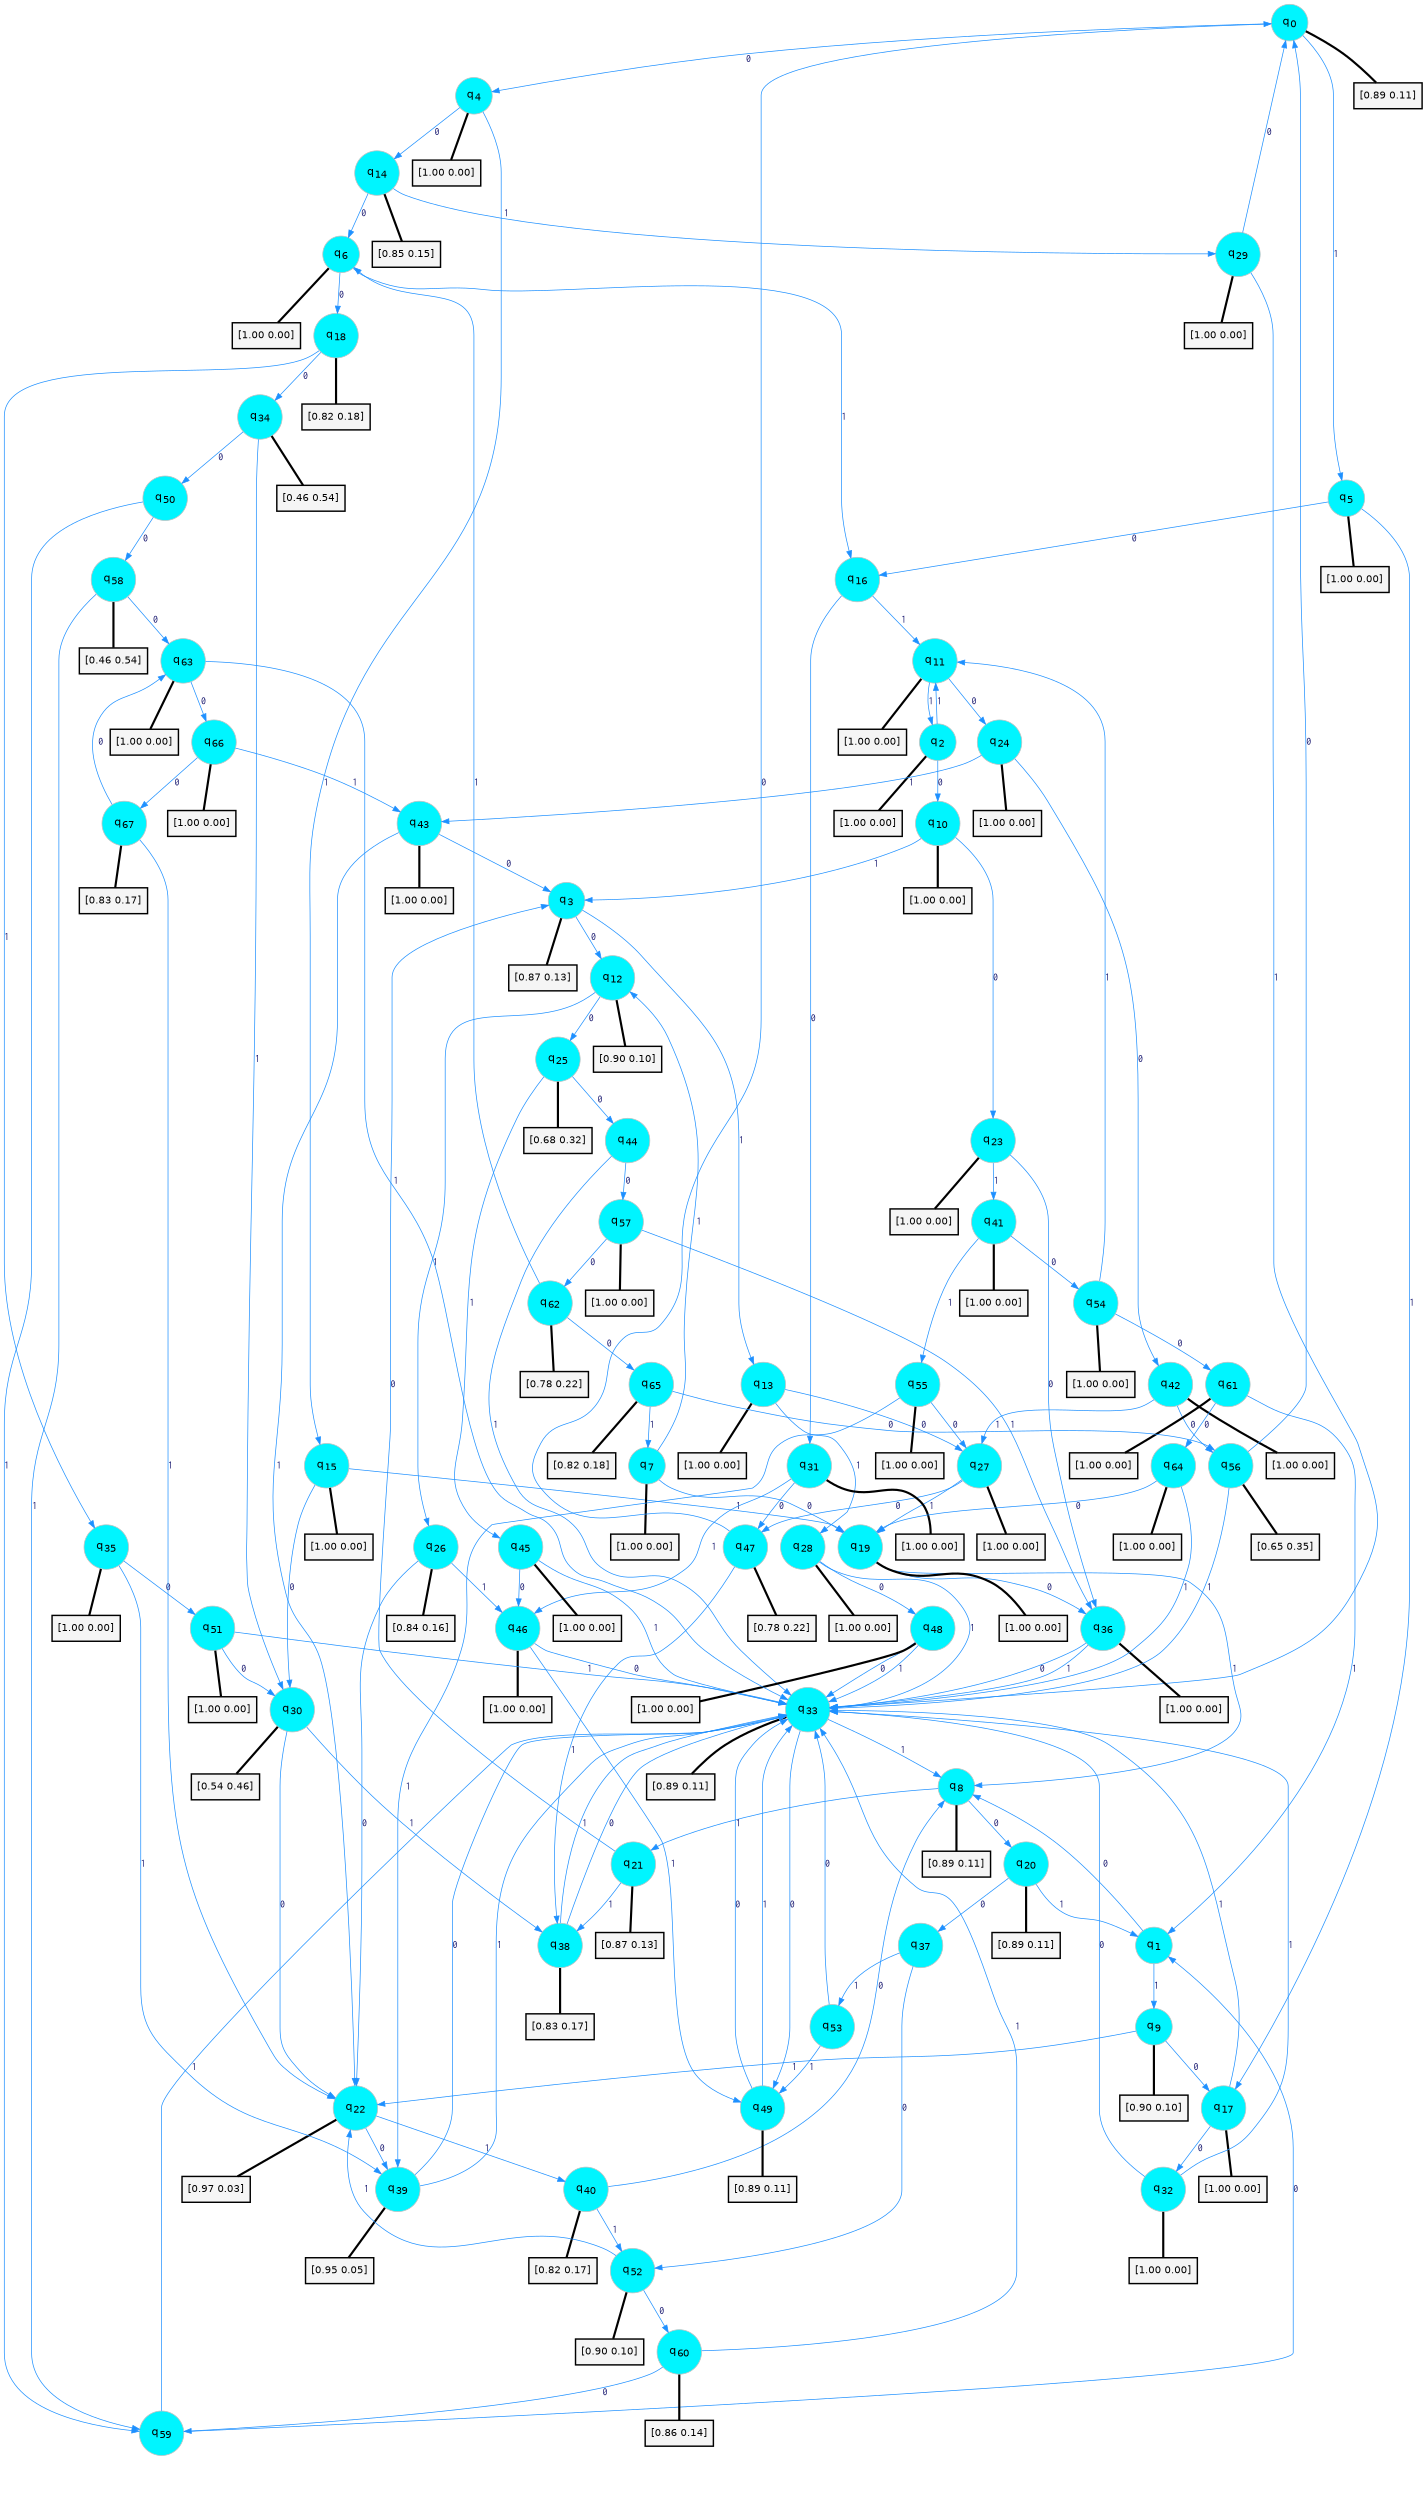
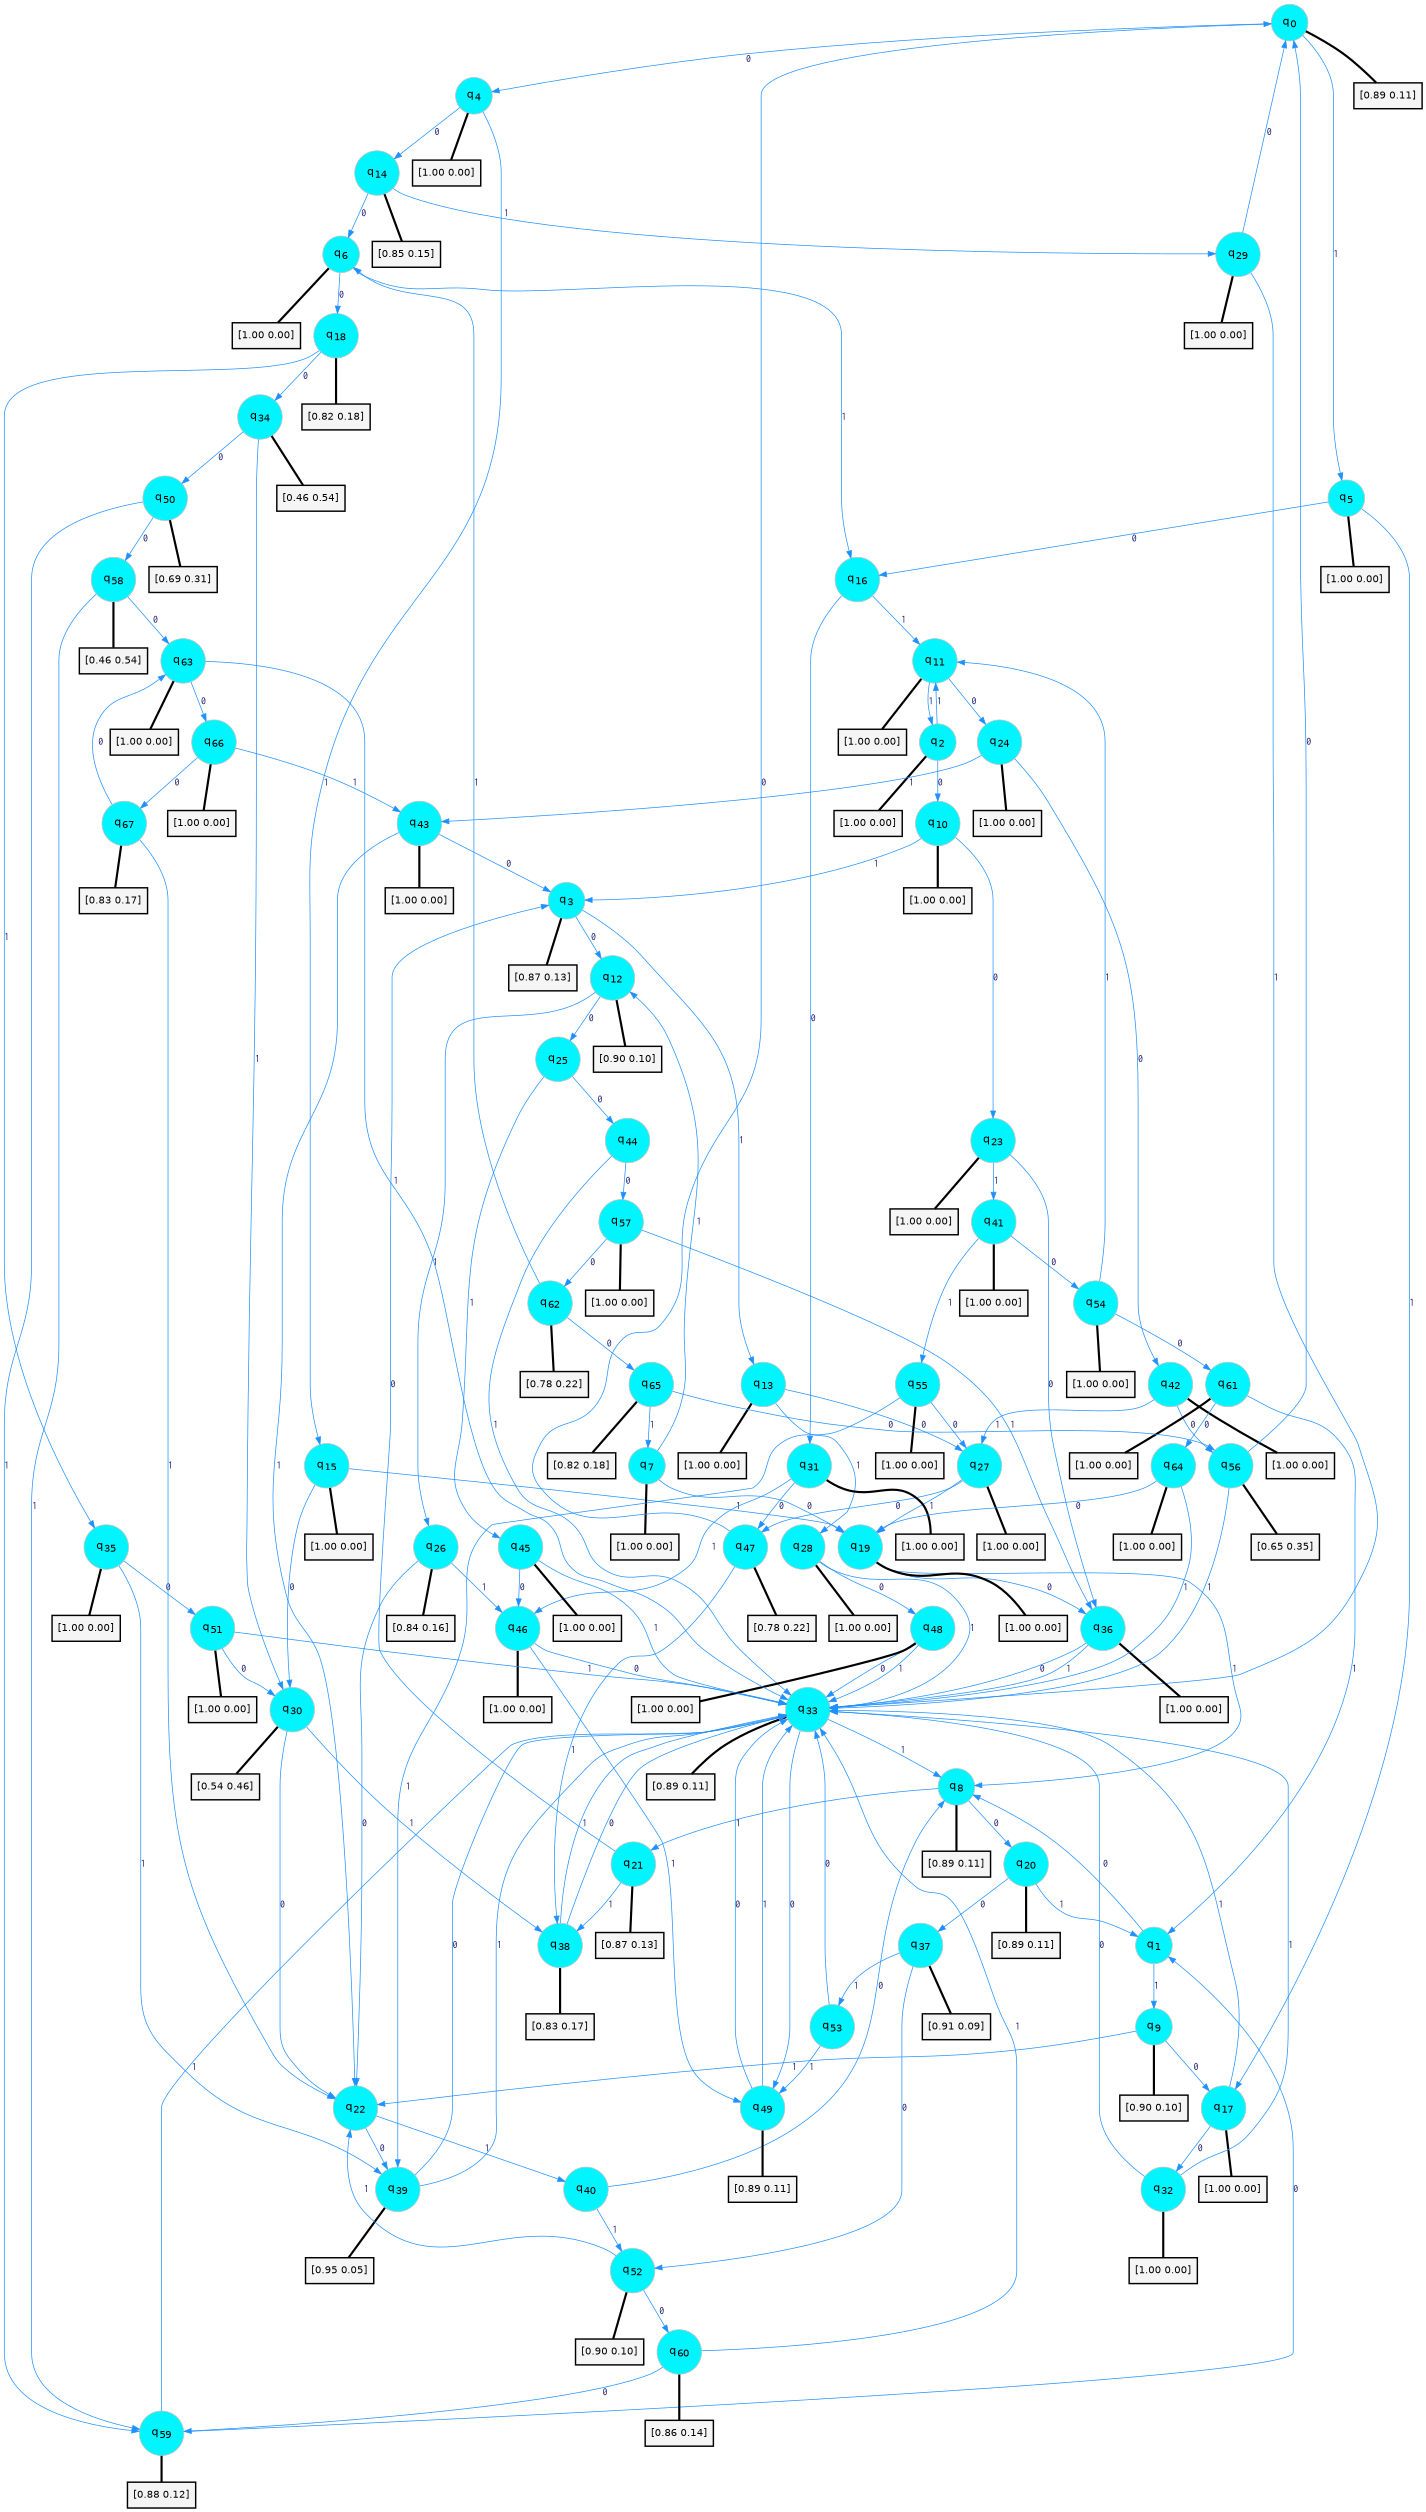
node "[0.69 0.31]": added
node "[0.68 0.32]": removed
node "[0.91 0.09]": added
node "[0.97 0.03]": removed
node "[0.82 0.17]": removed
node "[0.88 0.12]": added
